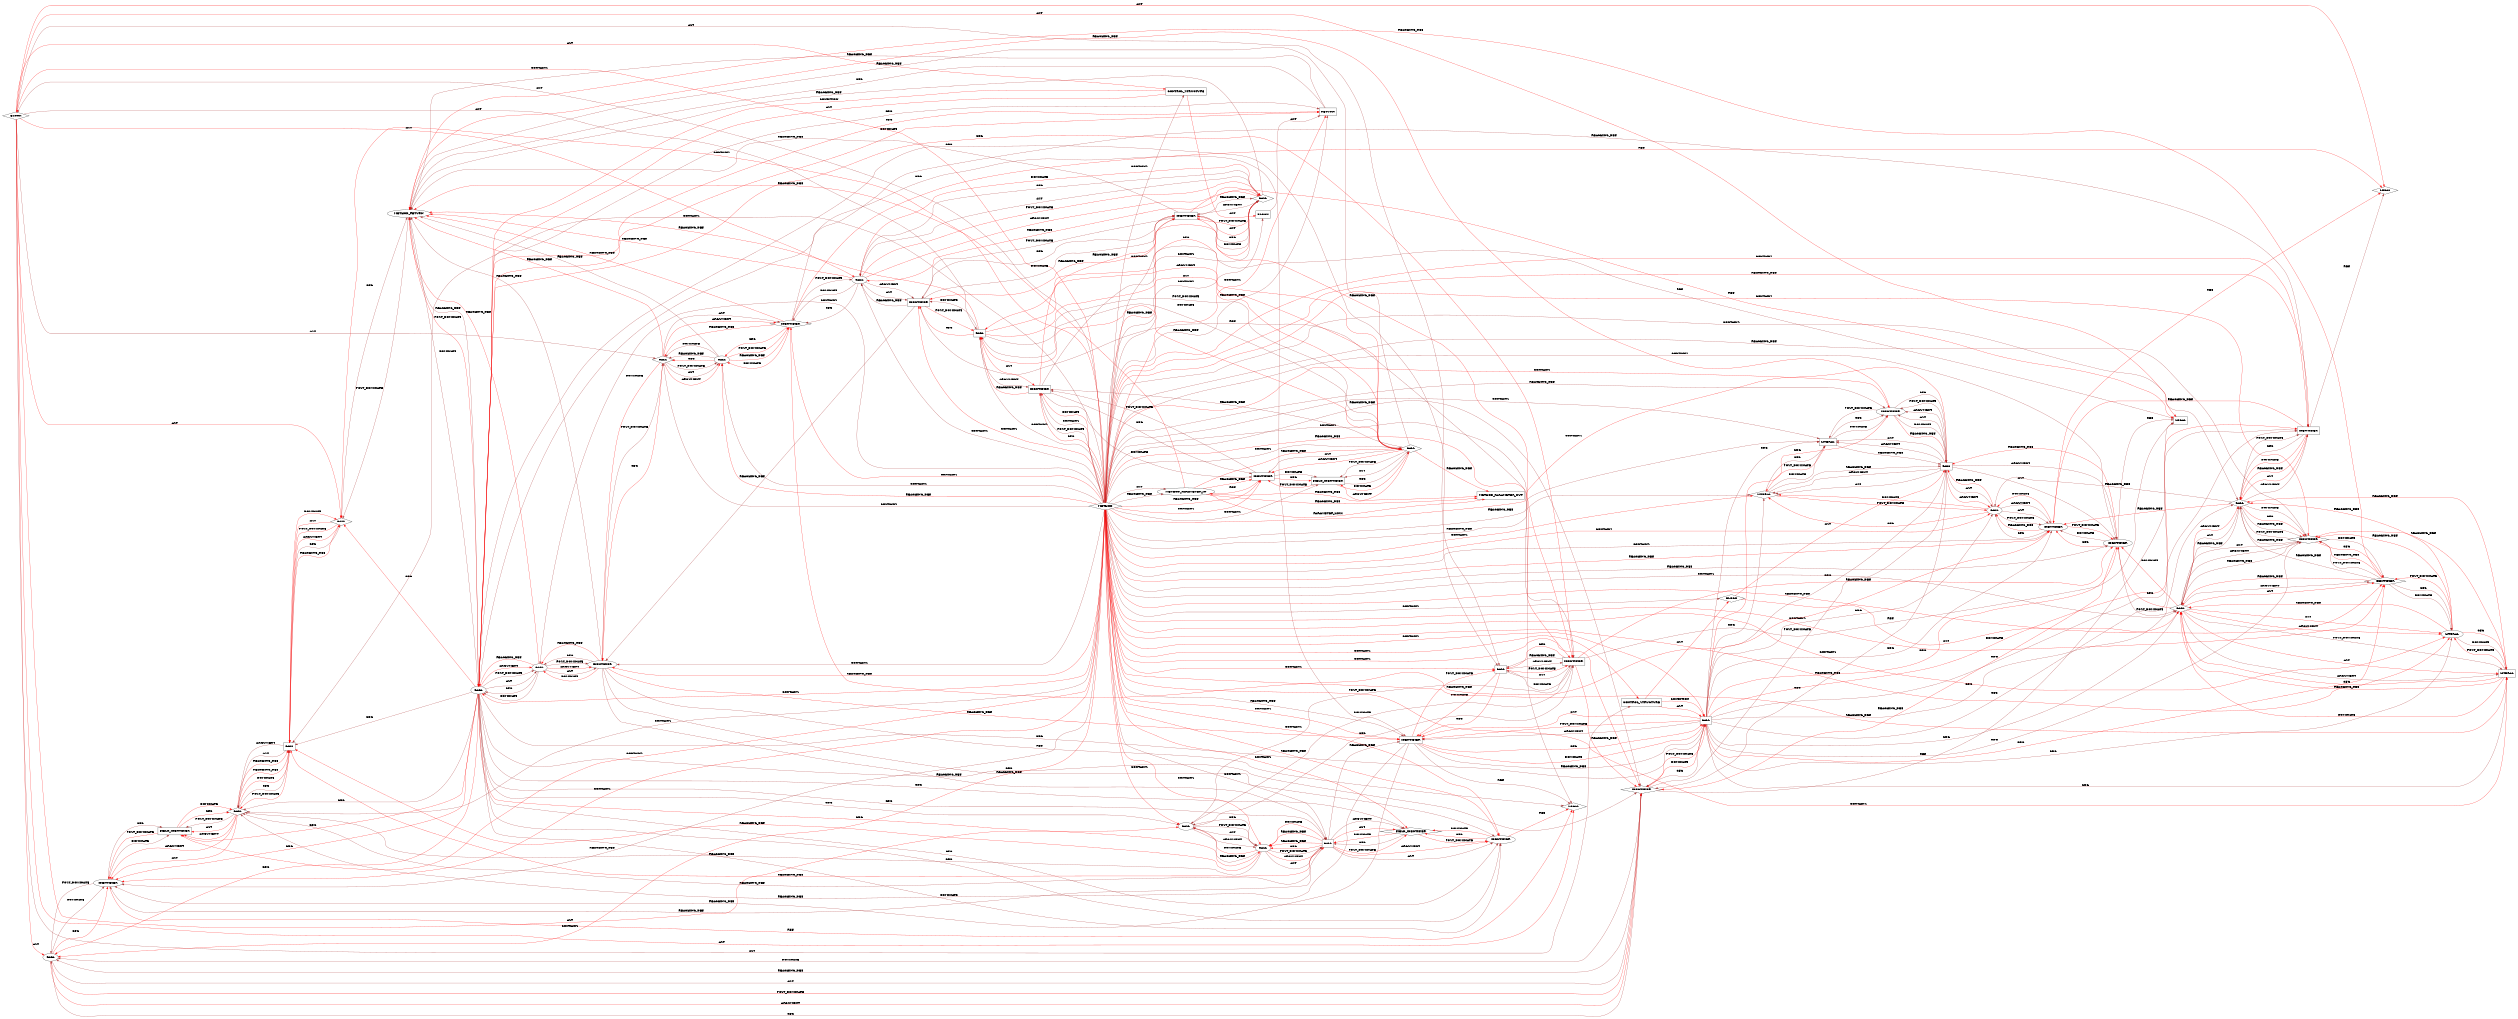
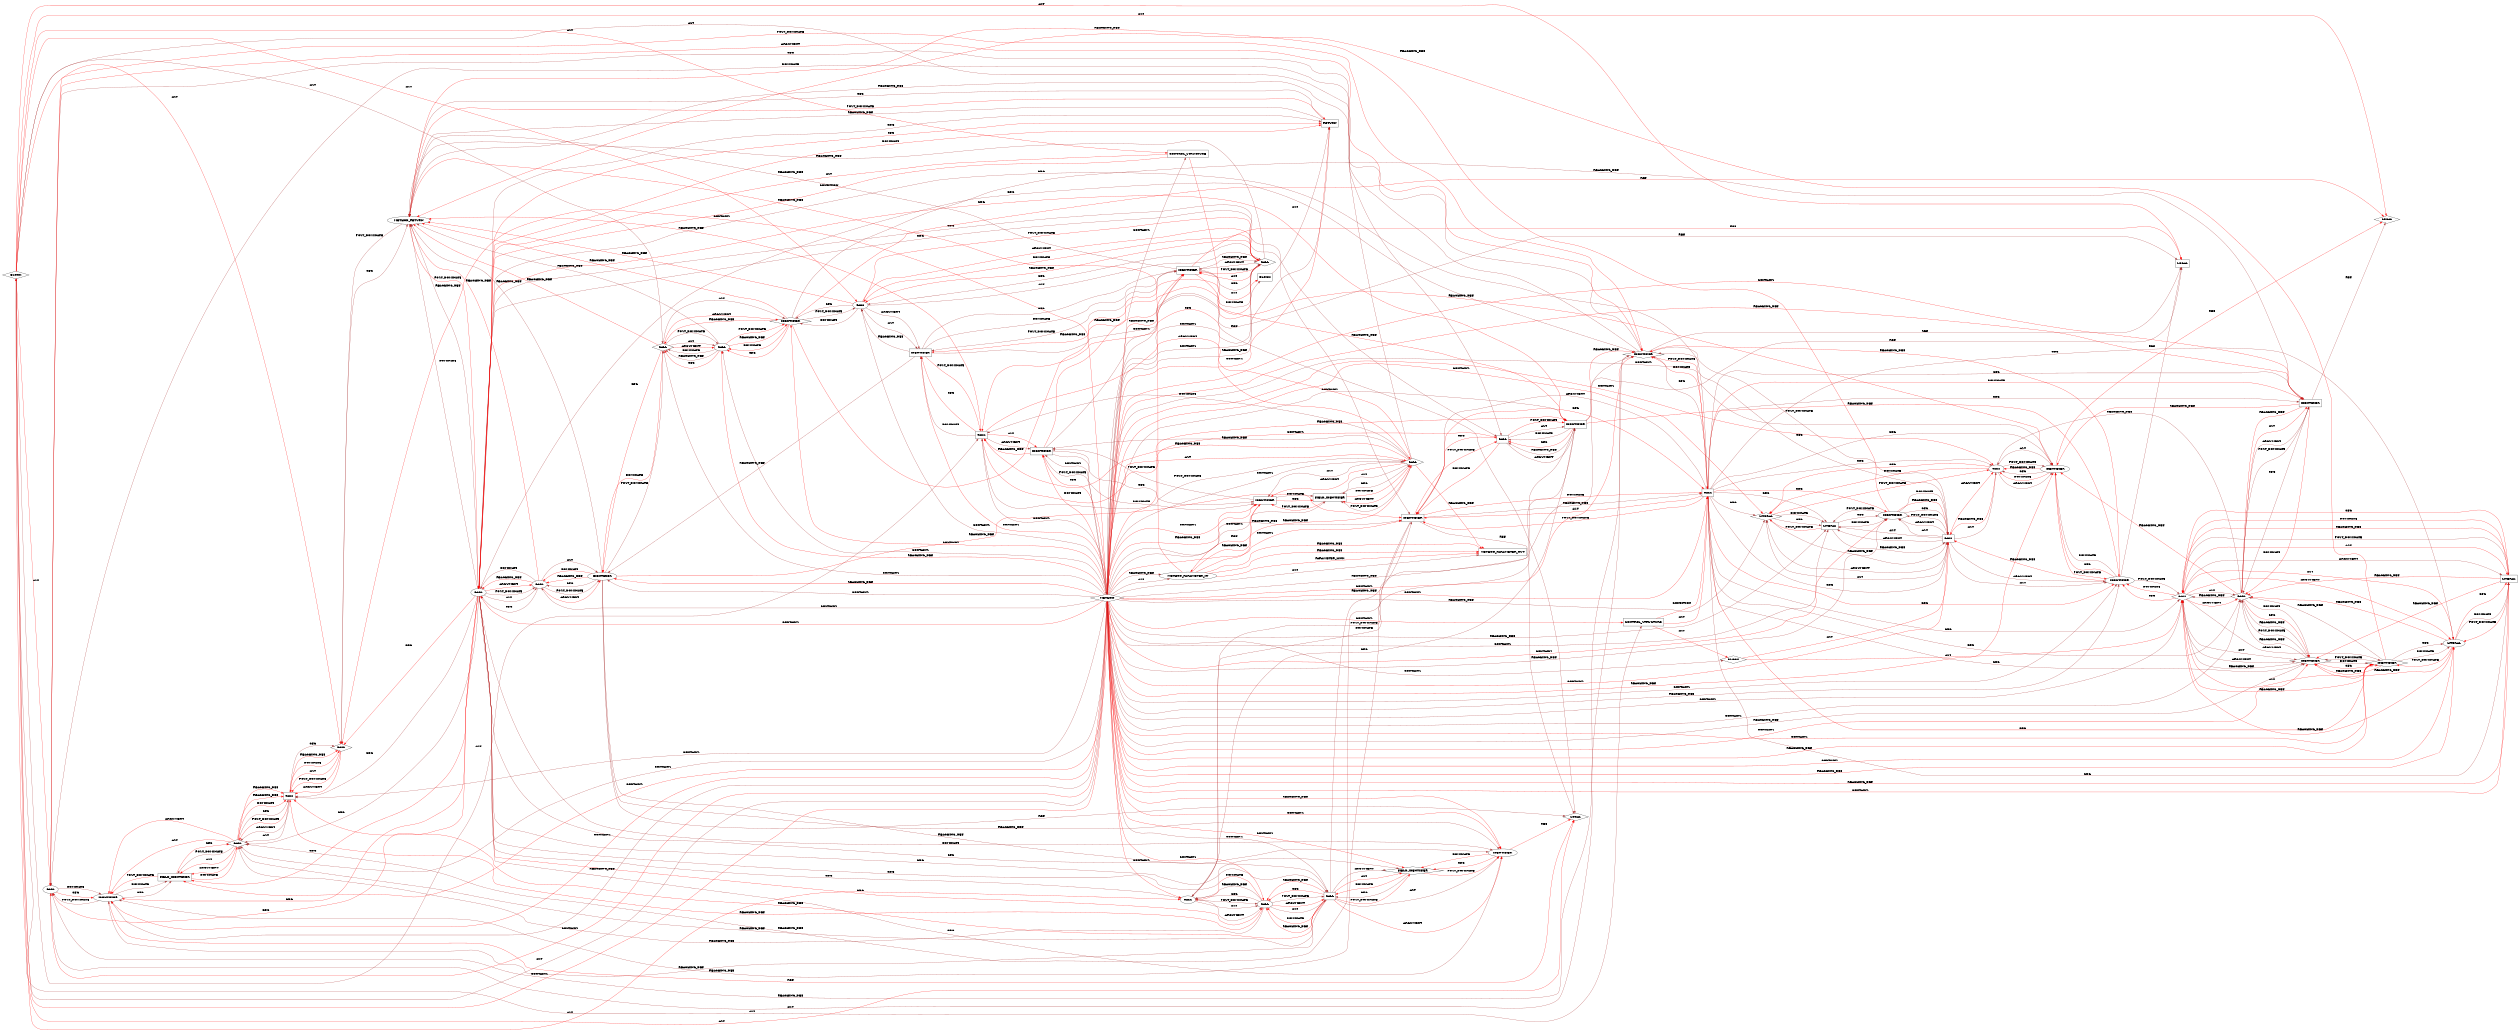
edge "METHOD_RETURN" -> "RETURN": added, label "POST_DOMINATE"
edge "METHOD" -> "METHOD_PARAMETER_OUT": added, label "AST"
